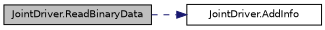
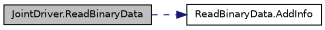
node "JointDriver.AddInfo": label "JointDriver.AddInfo" -> "ReadBinaryData.AddInfo"
